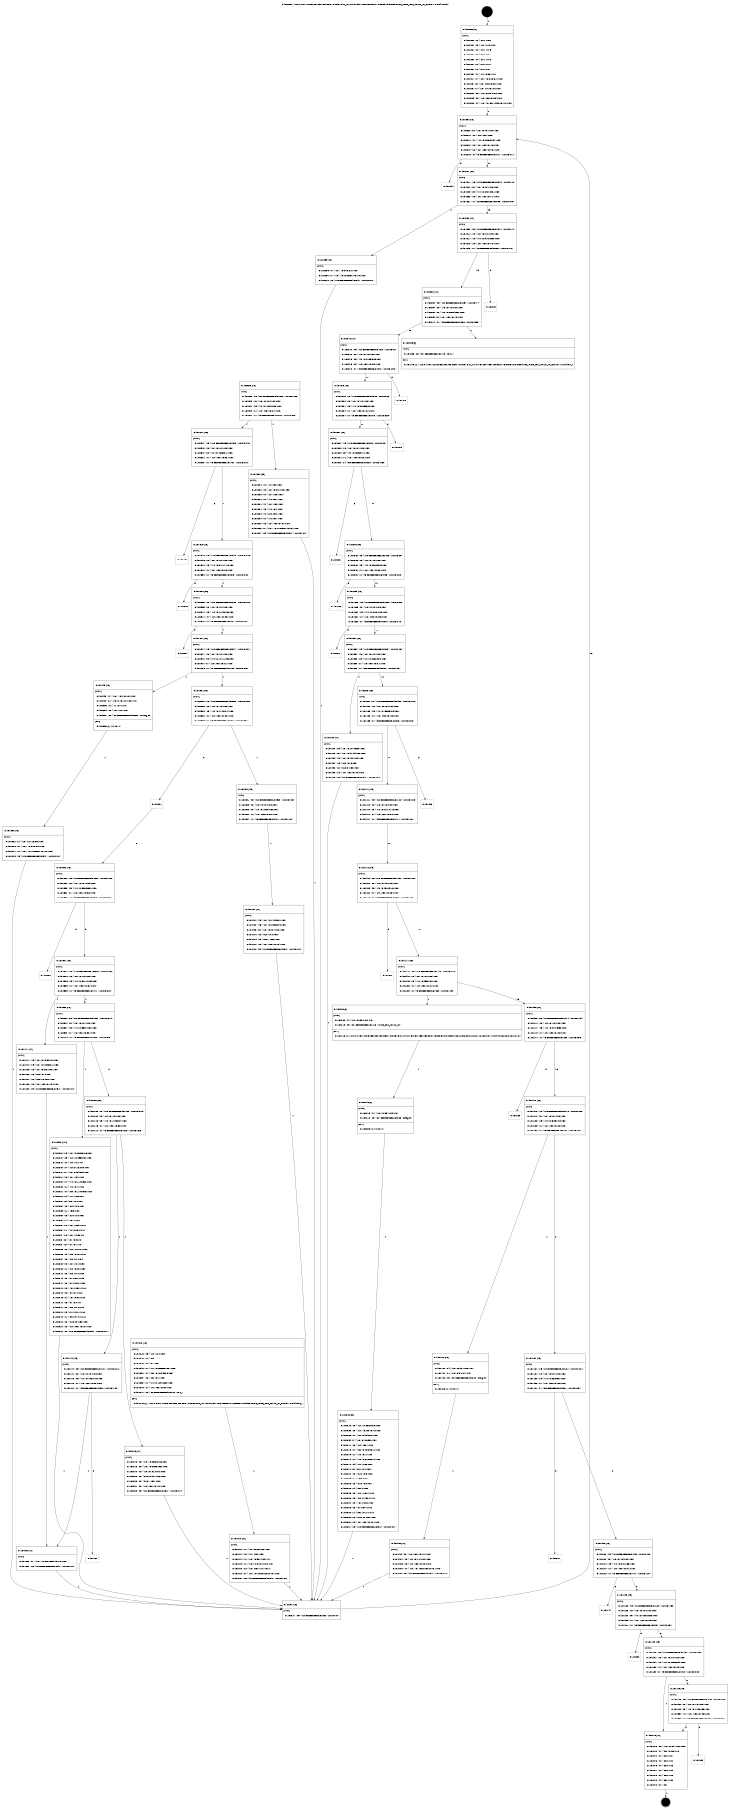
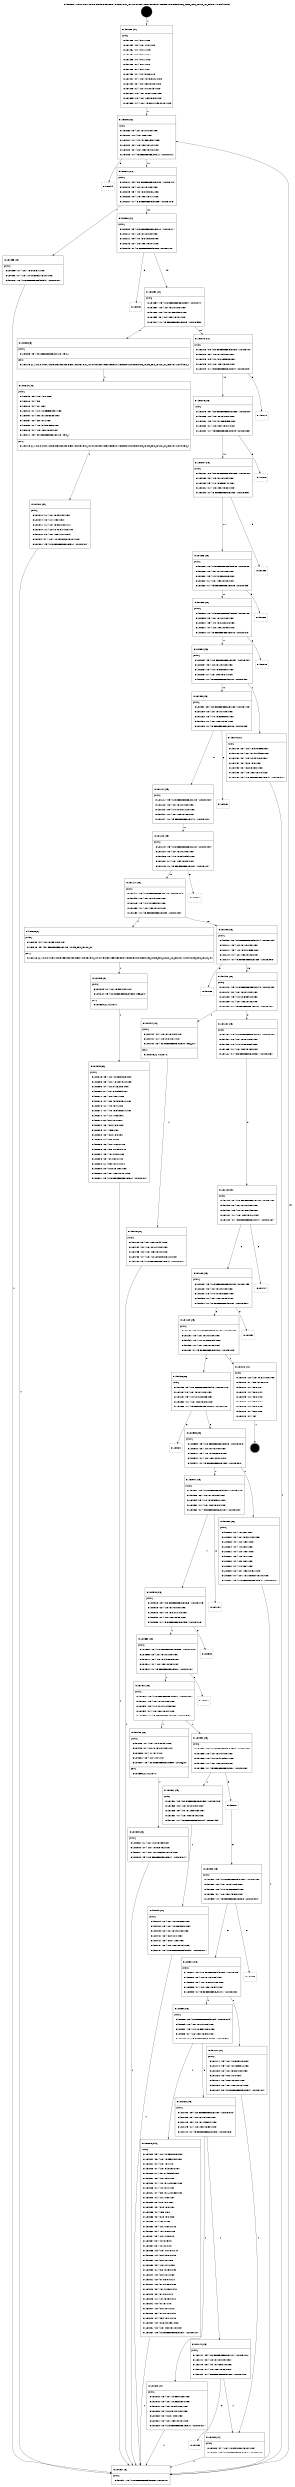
edge "0x40183e [5]" -> "0x401843 [40]": added, label "1"
node "0x401c36": removed
edge "0x4014f5 [25]" -> "0x401d68 [21]": now "0x4014f5 [25]" -> "0x40150e [25]"
